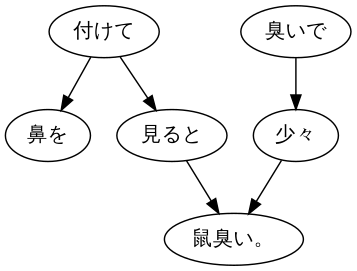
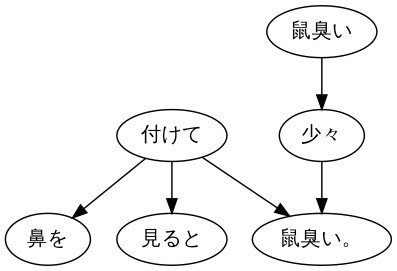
node "臭いで": label "臭いで" -> "鼠臭い"
edge "見ると" -> "鼠臭い。": now "付けて" -> "鼠臭い。"
